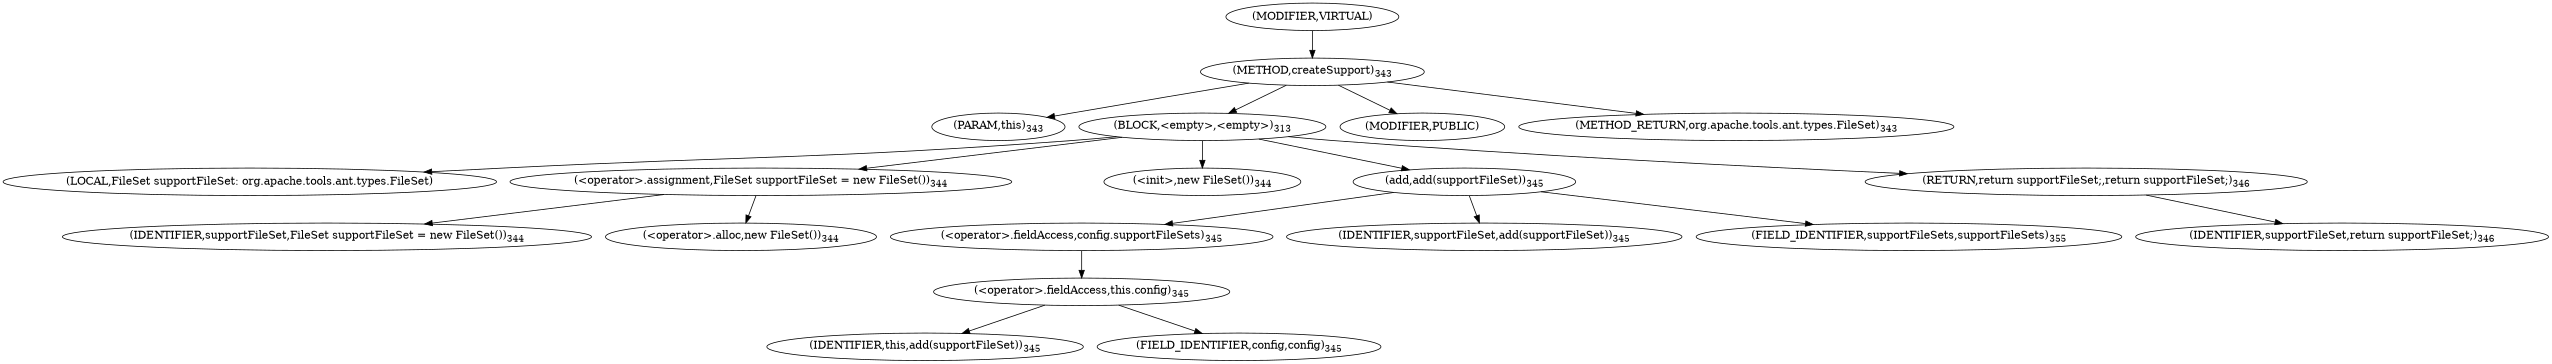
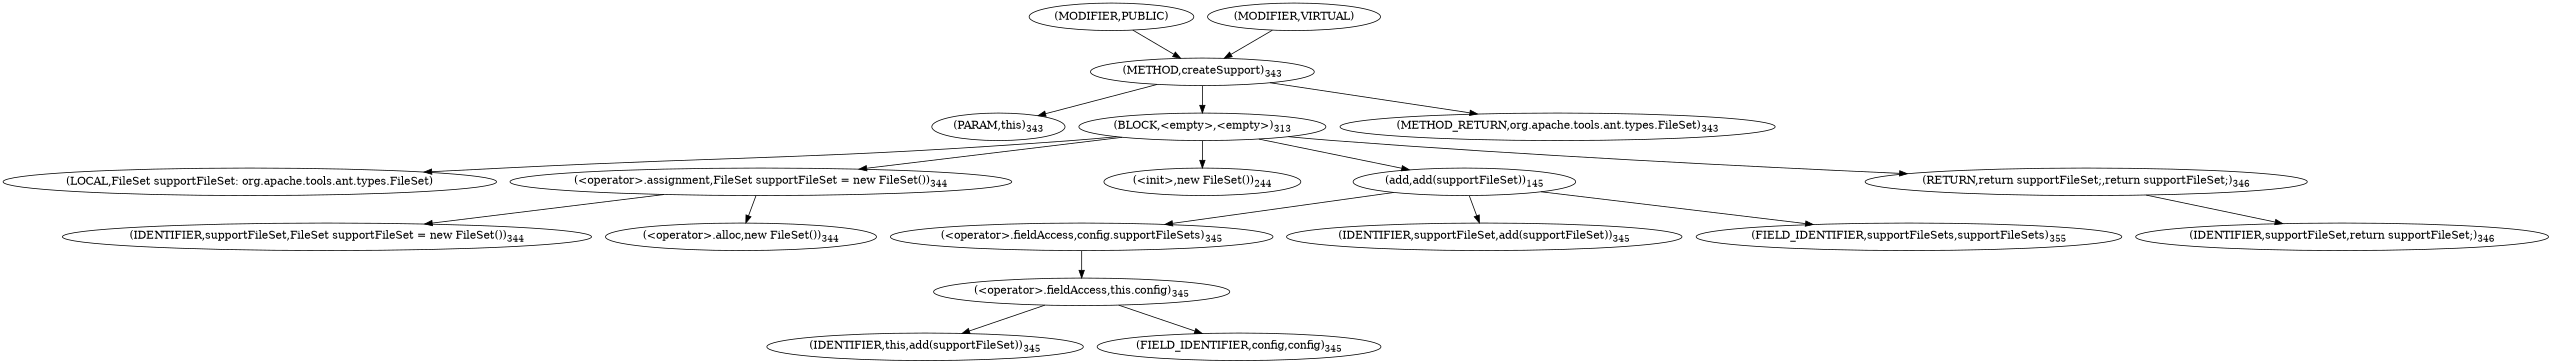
edge "(METHOD,createSupport)" -> "(MODIFIER,PUBLIC)": reversed
node "(<init>,new FileSet())": text "344" -> "244"
node "(add,add(supportFileSet))": text "345" -> "145"
